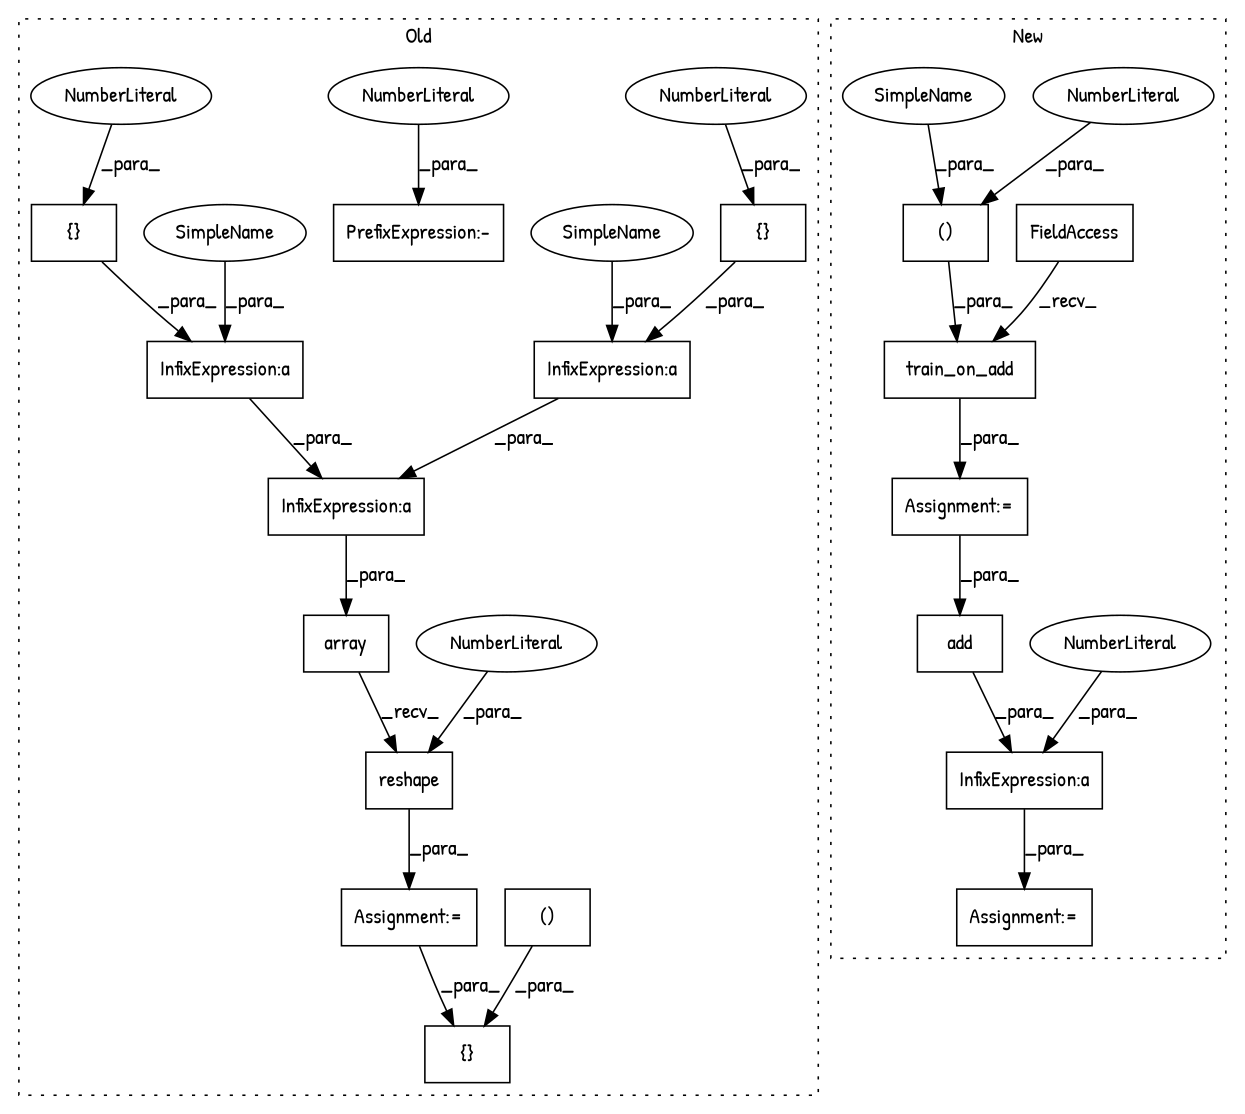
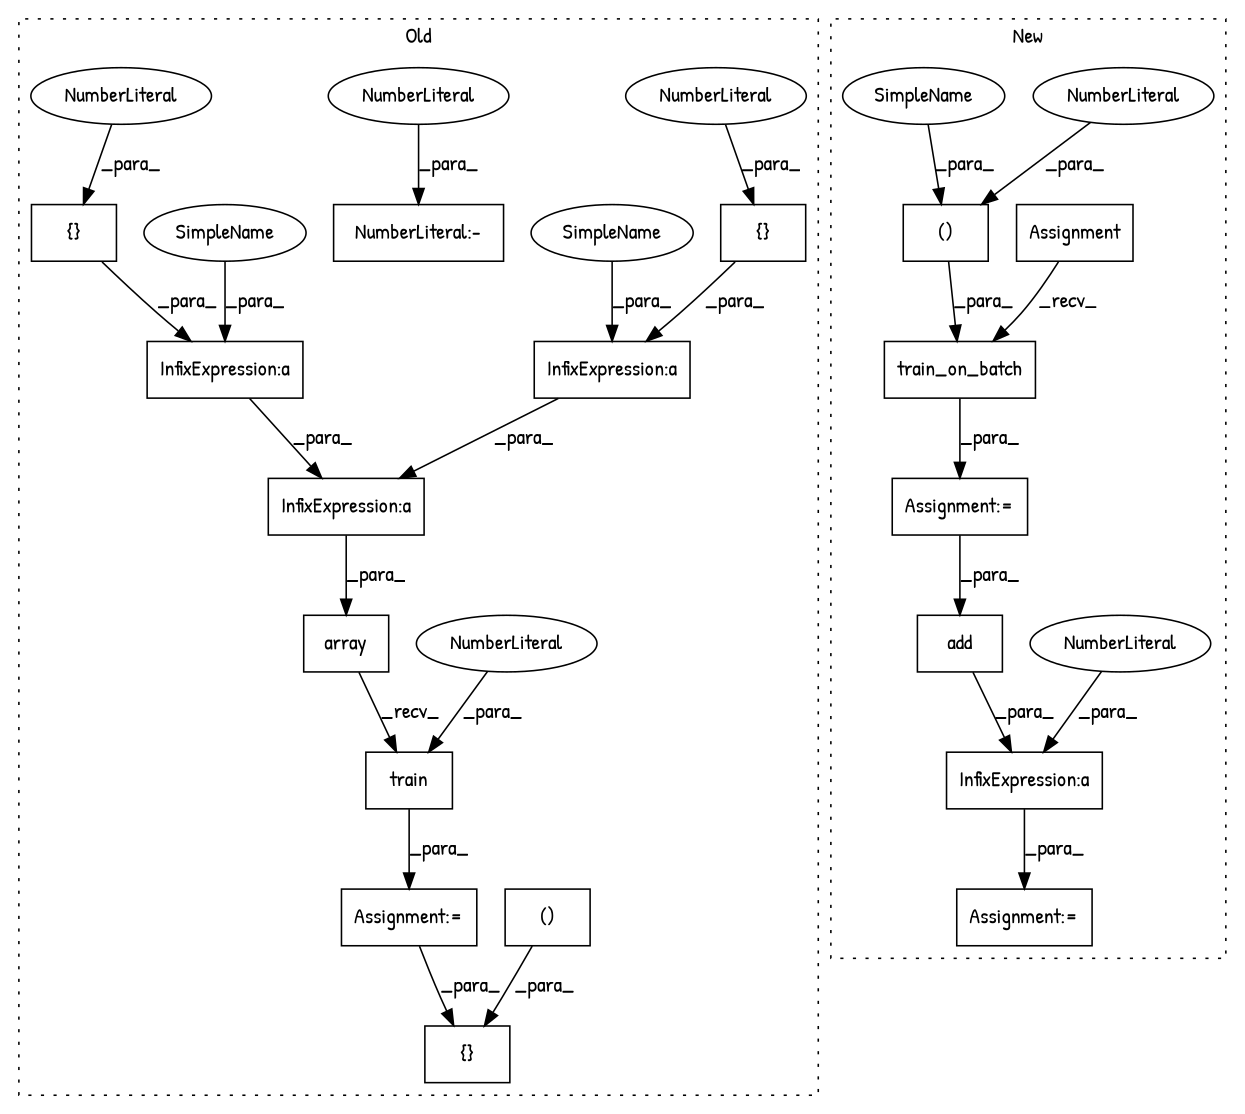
node "PrefixExpression:-": label "PrefixExpression:-" -> "NumberLiteral:-"
node "FieldAccess": label "FieldAccess" -> "Assignment"
node "train_on_add": label "train_on_add" -> "train_on_batch"
node "reshape": label "reshape" -> "train"
